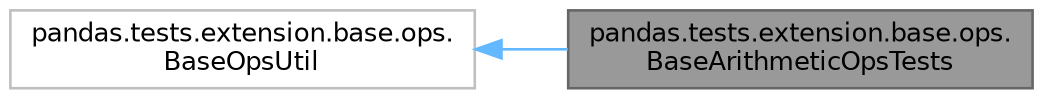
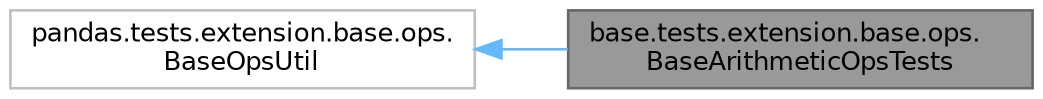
node "pandas.tests.extension.base.ops. BaseArithmeticOpsTests": label "pandas.tests.extension.base.ops. BaseArithmeticOpsTests" -> "base.tests.extension.base.ops. BaseArithmeticOpsTests"
